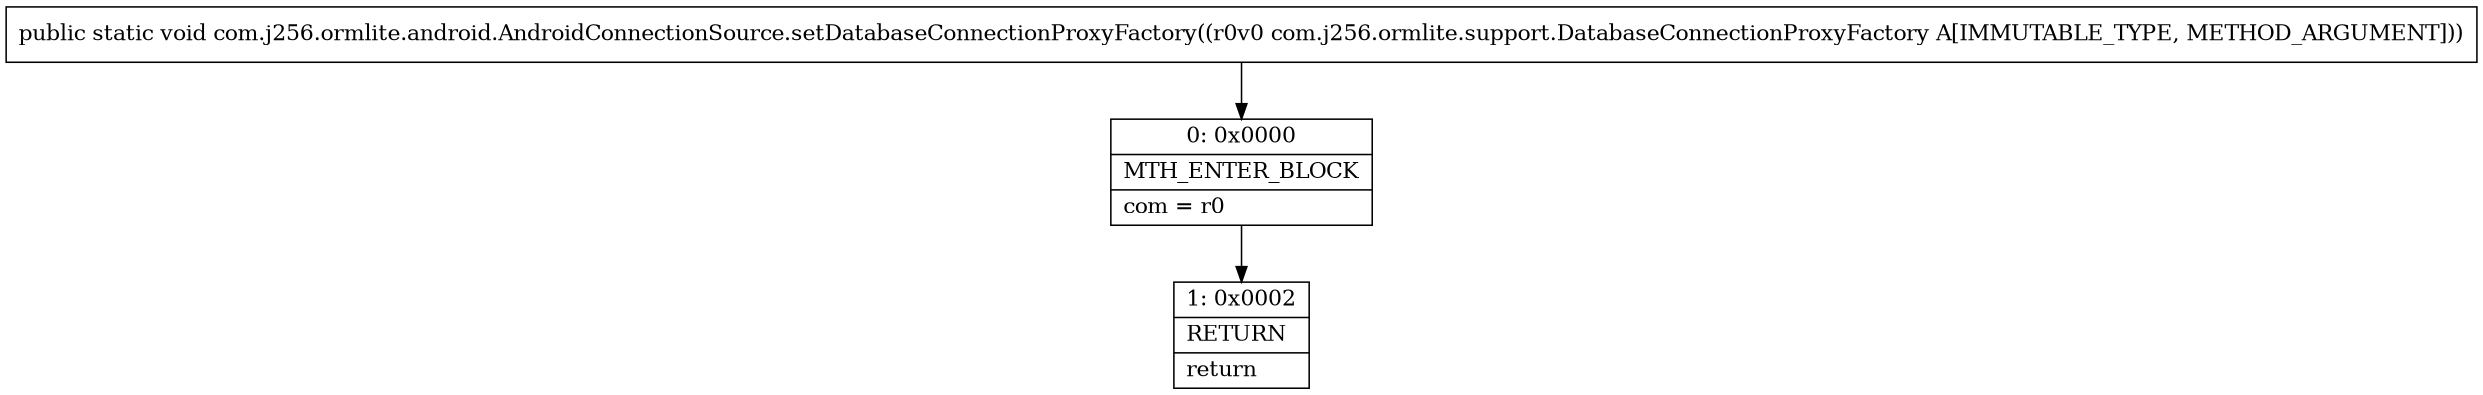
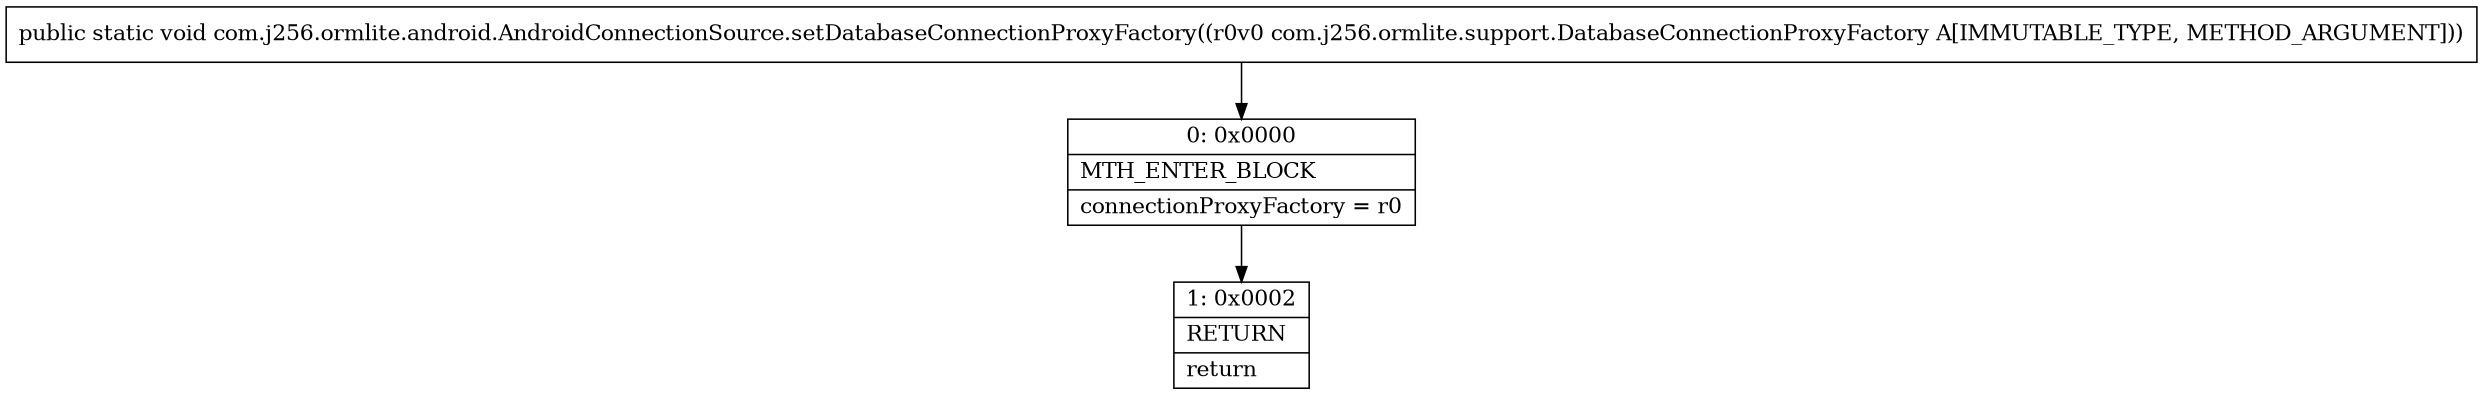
node "0: 0x0000": text "com = r0" -> "connectionProxyFactory = r0"
